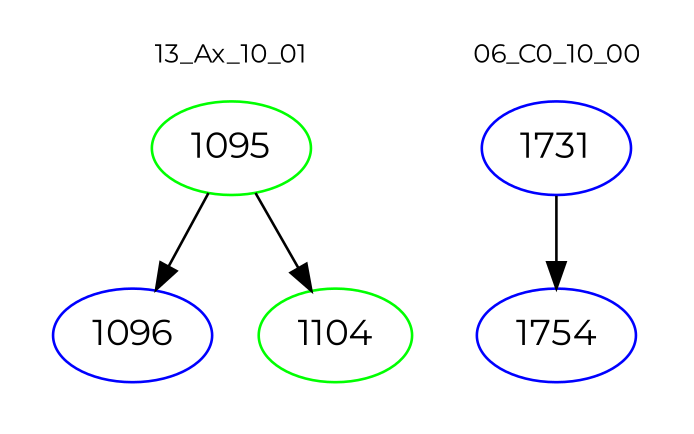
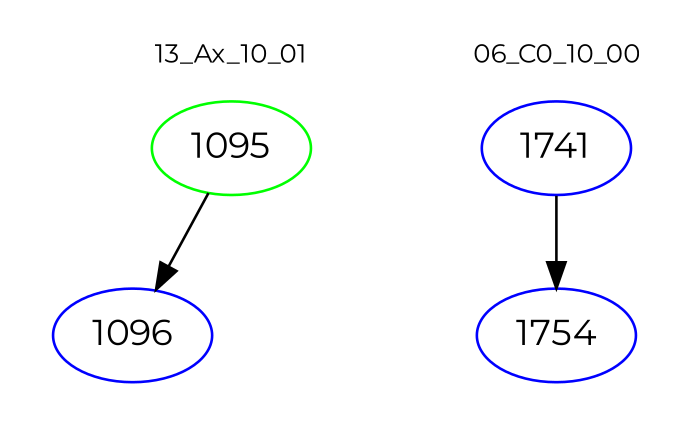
node "1731": label "1731" -> "1741"
node "1104": removed
